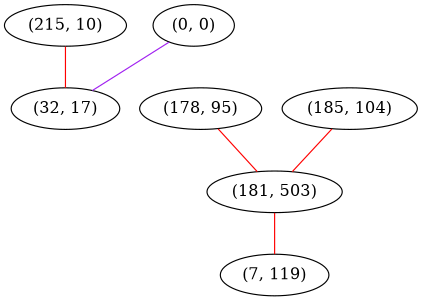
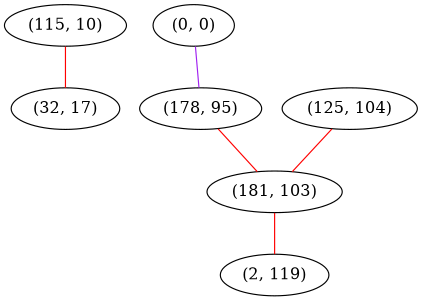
node "(215, 10)": label "(215, 10)" -> "(115, 10)"
edge "(0, 0)" -- "(32, 17)": now "(0, 0)" -- "(178, 95)"
node "(185, 104)": label "(185, 104)" -> "(125, 104)"
node "(181, 503)": label "(181, 503)" -> "(181, 103)"
node "(7, 119)": label "(7, 119)" -> "(2, 119)"
